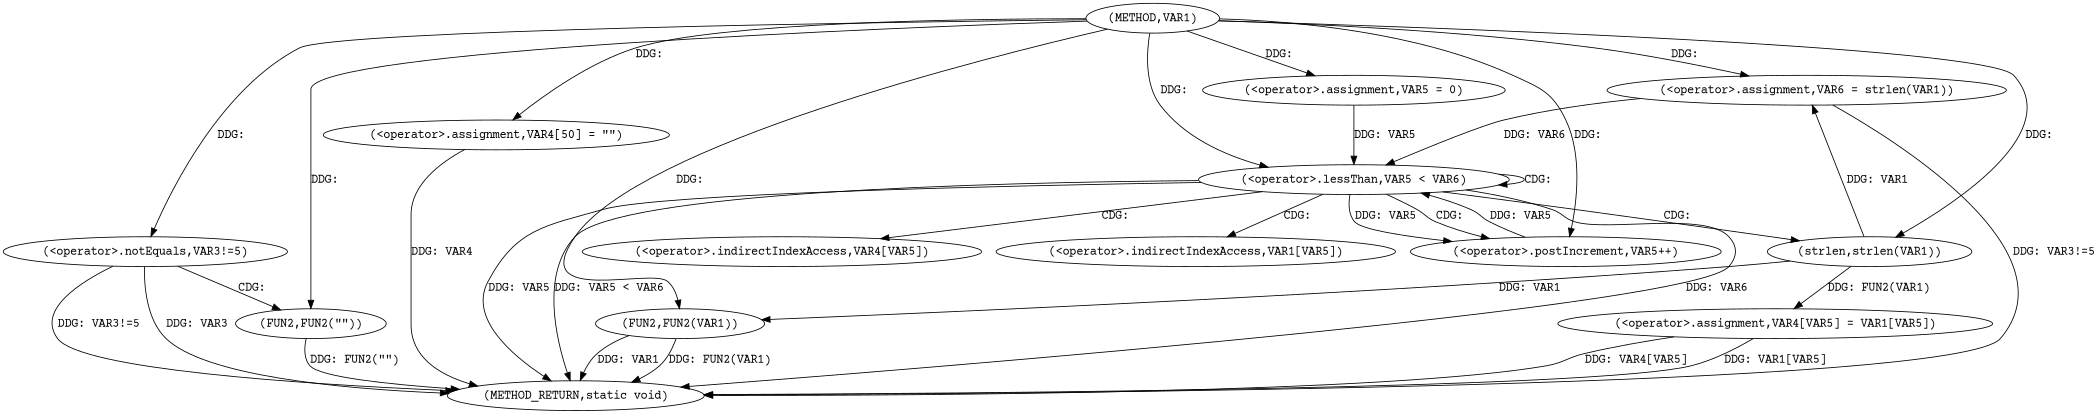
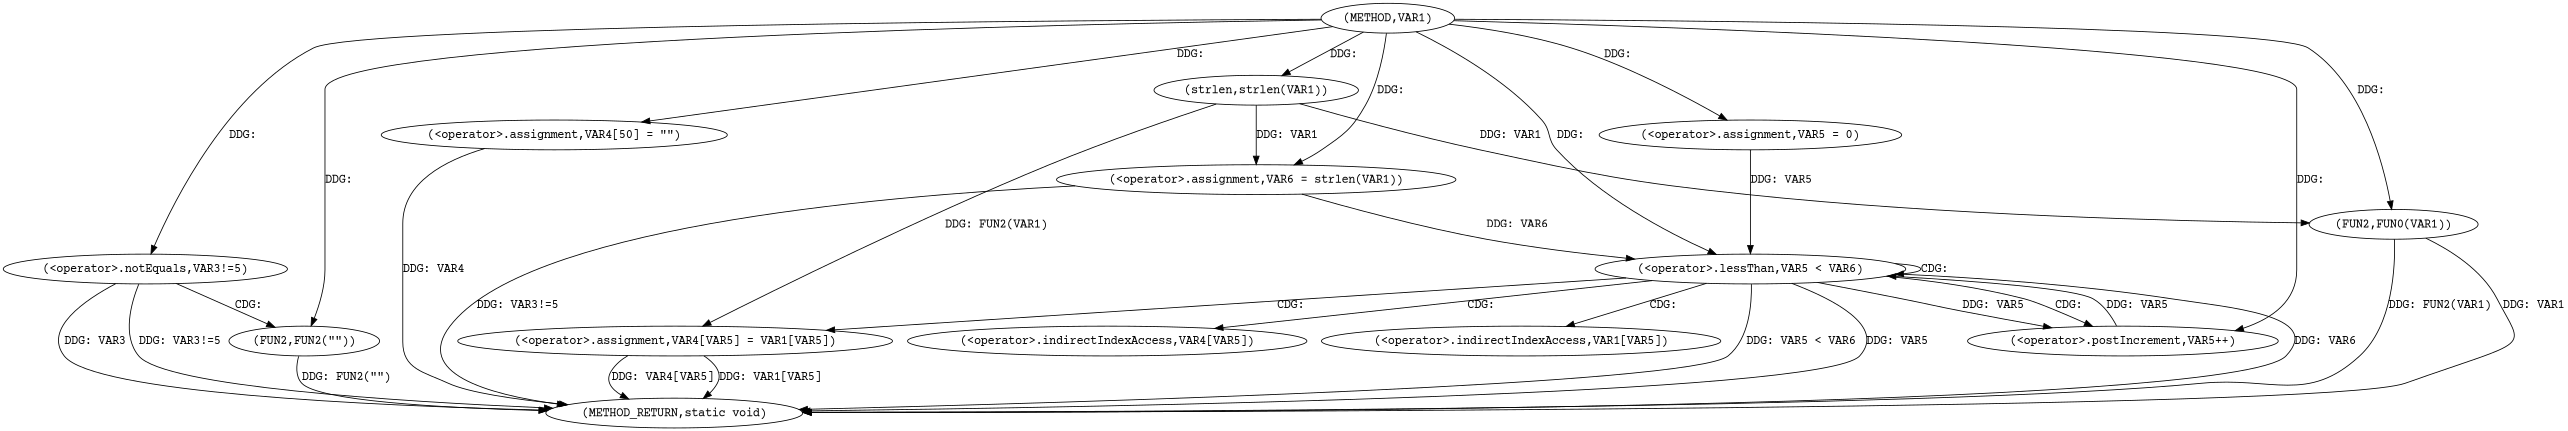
edge "(<operator>.lessThan,VAR5 < VAR6)" -> "(strlen,strlen(VAR1))": now "(<operator>.lessThan,VAR5 < VAR6)" -> "(<operator>.assignment,VAR4[VAR5] = VAR1[VAR5])"
node "(FUN2,FUN2(VAR1))": label "(FUN2,FUN2(VAR1))" -> "(FUN2,FUN0(VAR1))"
